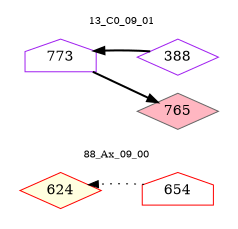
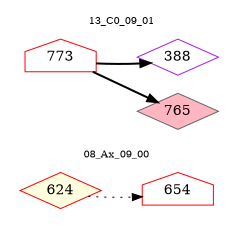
edge "388" -> "773": reversed
node "773": color purple -> red
cluster "88_Ax_09_00": label "88_Ax_09_00" -> "08_Ax_09_00"
edge "654" -> "624": reversed
